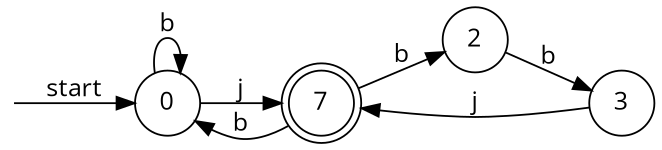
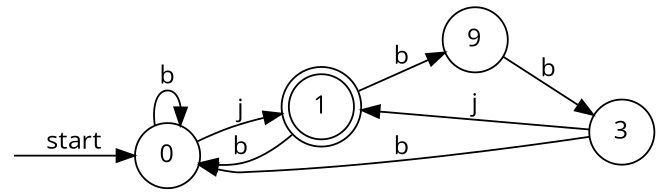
node "2": label "2" -> "9"
node "7": label "7" -> "1"
edge "3" -> "0": added, label "b"
